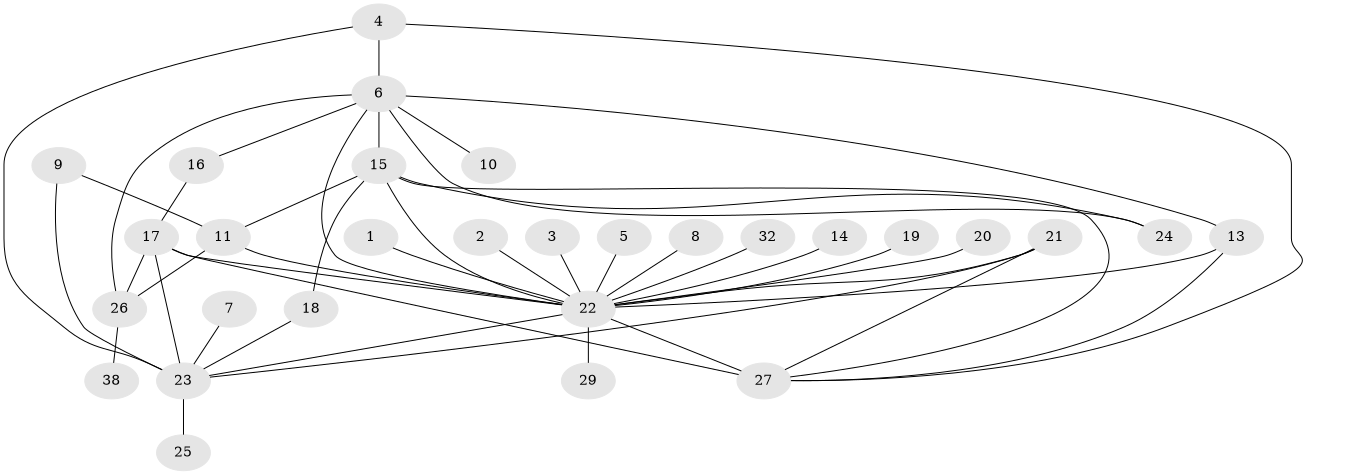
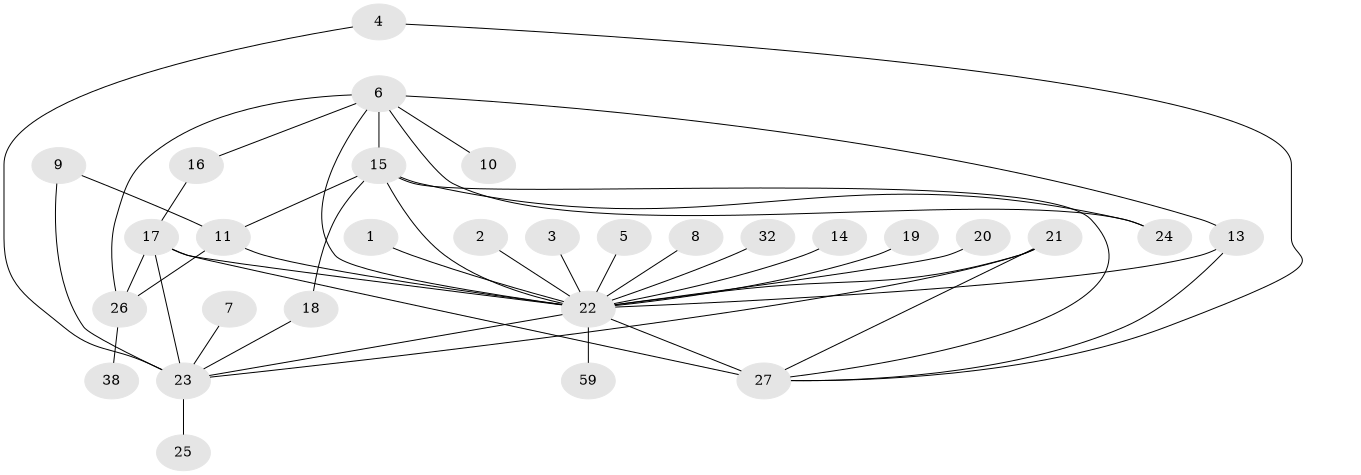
edge "4" -- "6": removed
node "29": label "29" -> "59"
